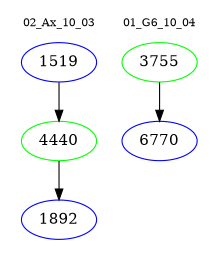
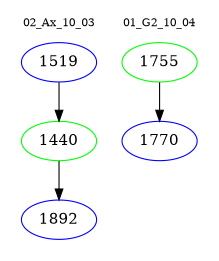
cluster "01_G6_10_04": label "01_G6_10_04" -> "01_G2_10_04"
node "3755": label "3755" -> "1755"
node "4440": label "4440" -> "1440"
node "6770": label "6770" -> "1770"
